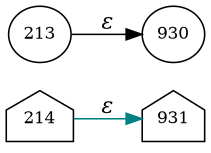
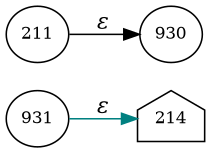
node "213": label "213" -> "211"
edge "214" -> "931": reversed
node "931": shape house -> ellipse
